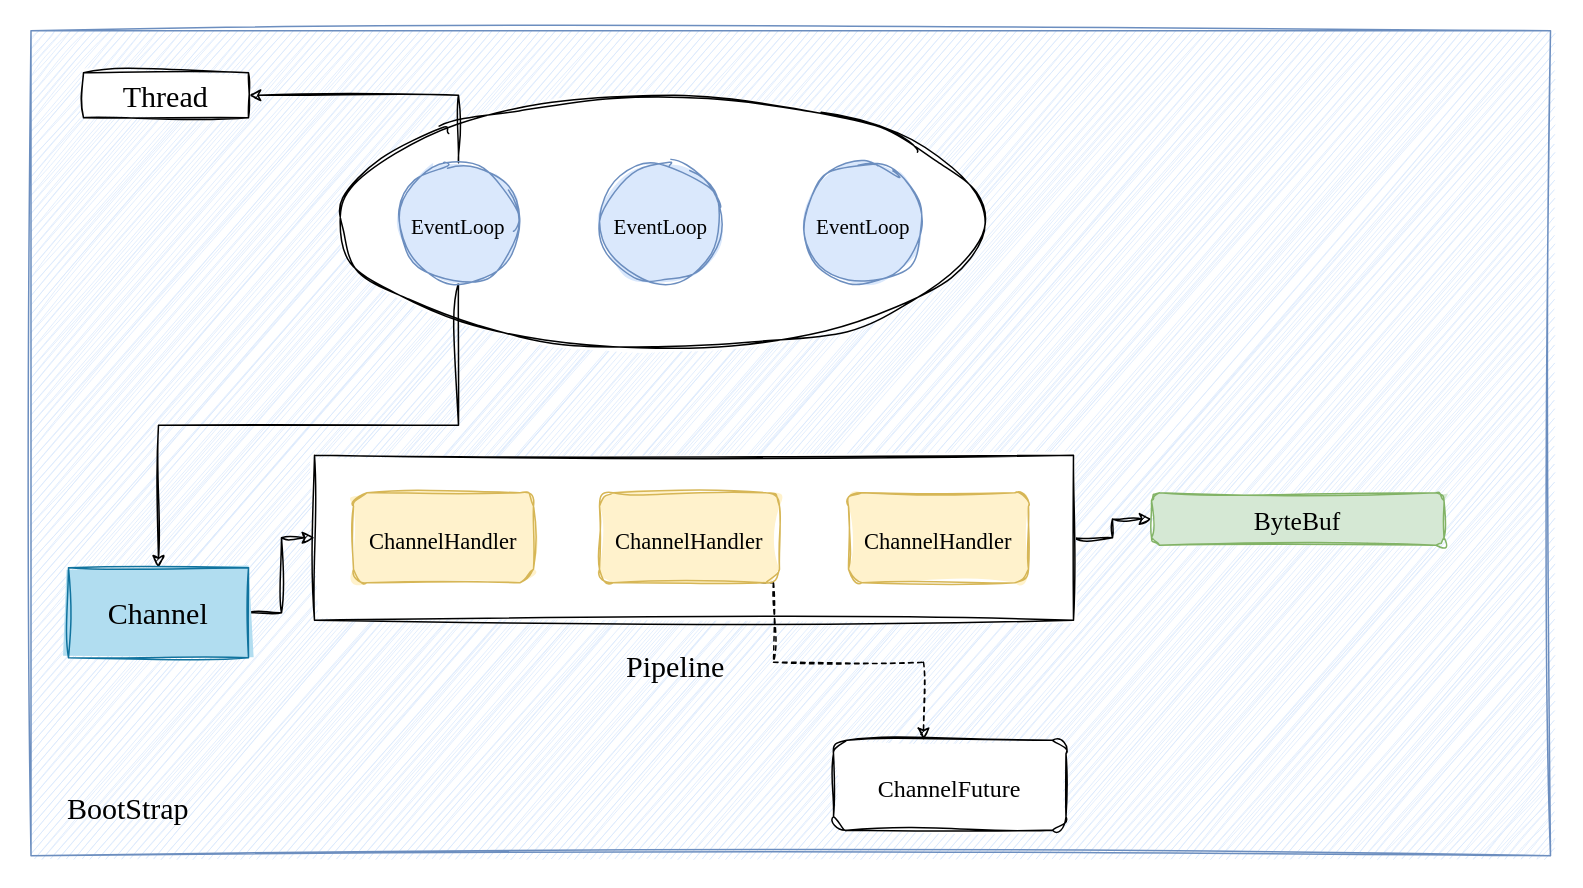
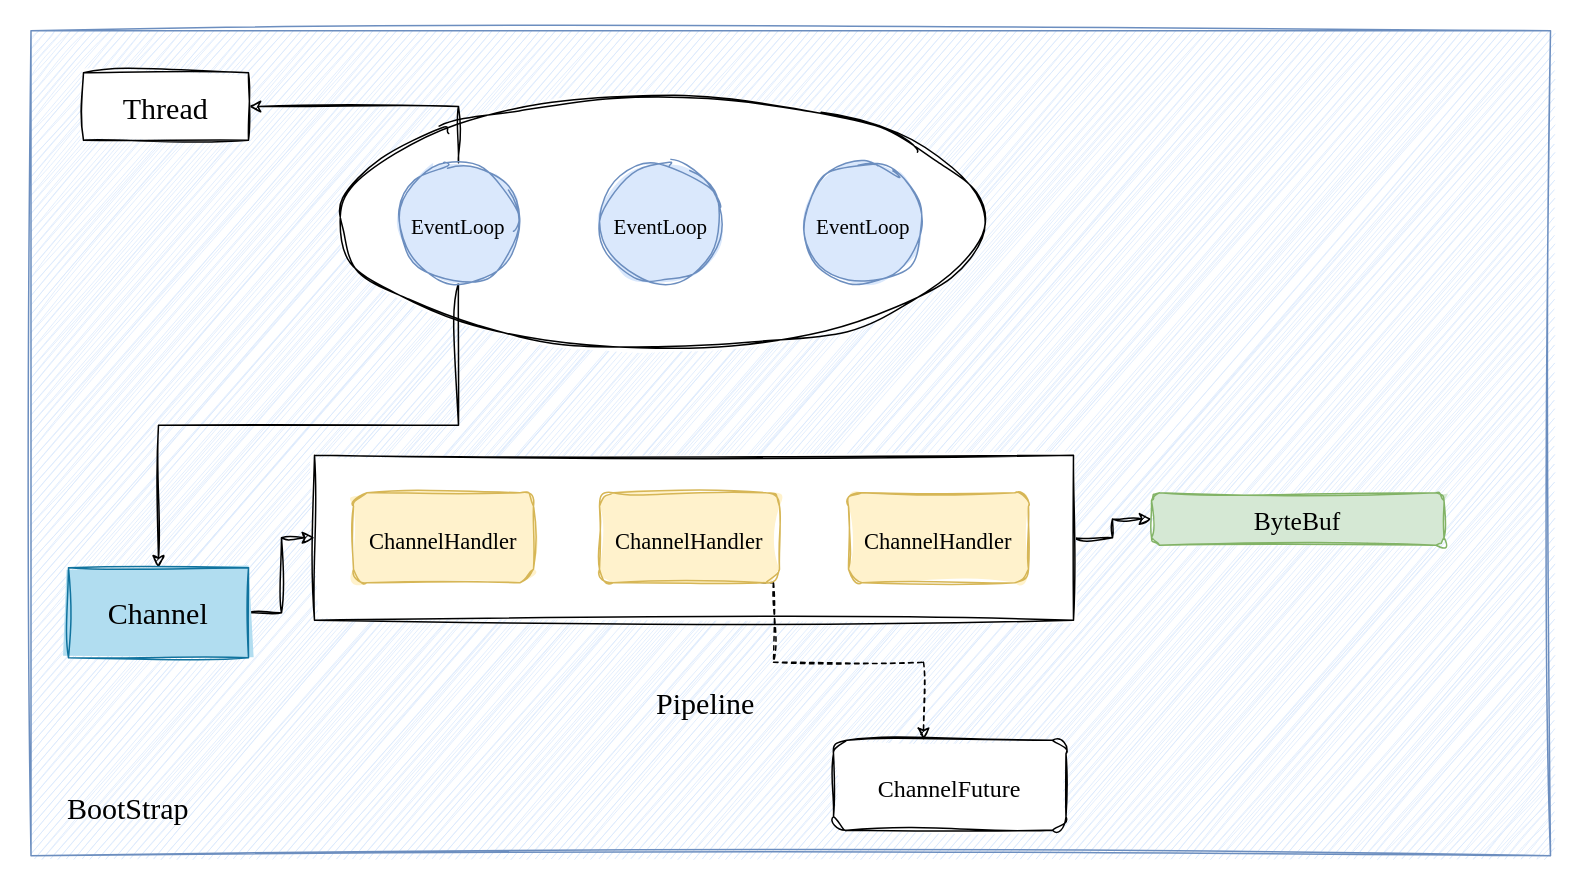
node "Thread": size 165x45 -> 165x68
node "Pipeline": moved (676, 665) -> (706, 703)
